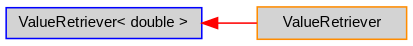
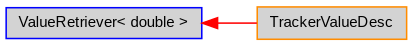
node "ValueRetriever": label "ValueRetriever" -> "TrackerValueDesc"
